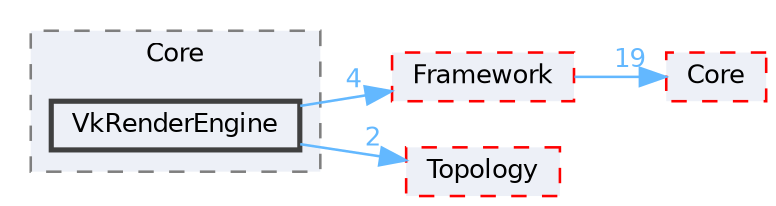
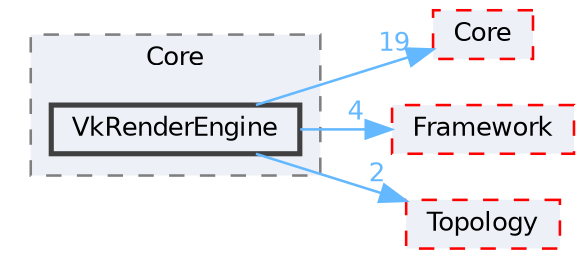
edge "Framework" -> "Core": now "VkRenderEngine" -> "Core"
